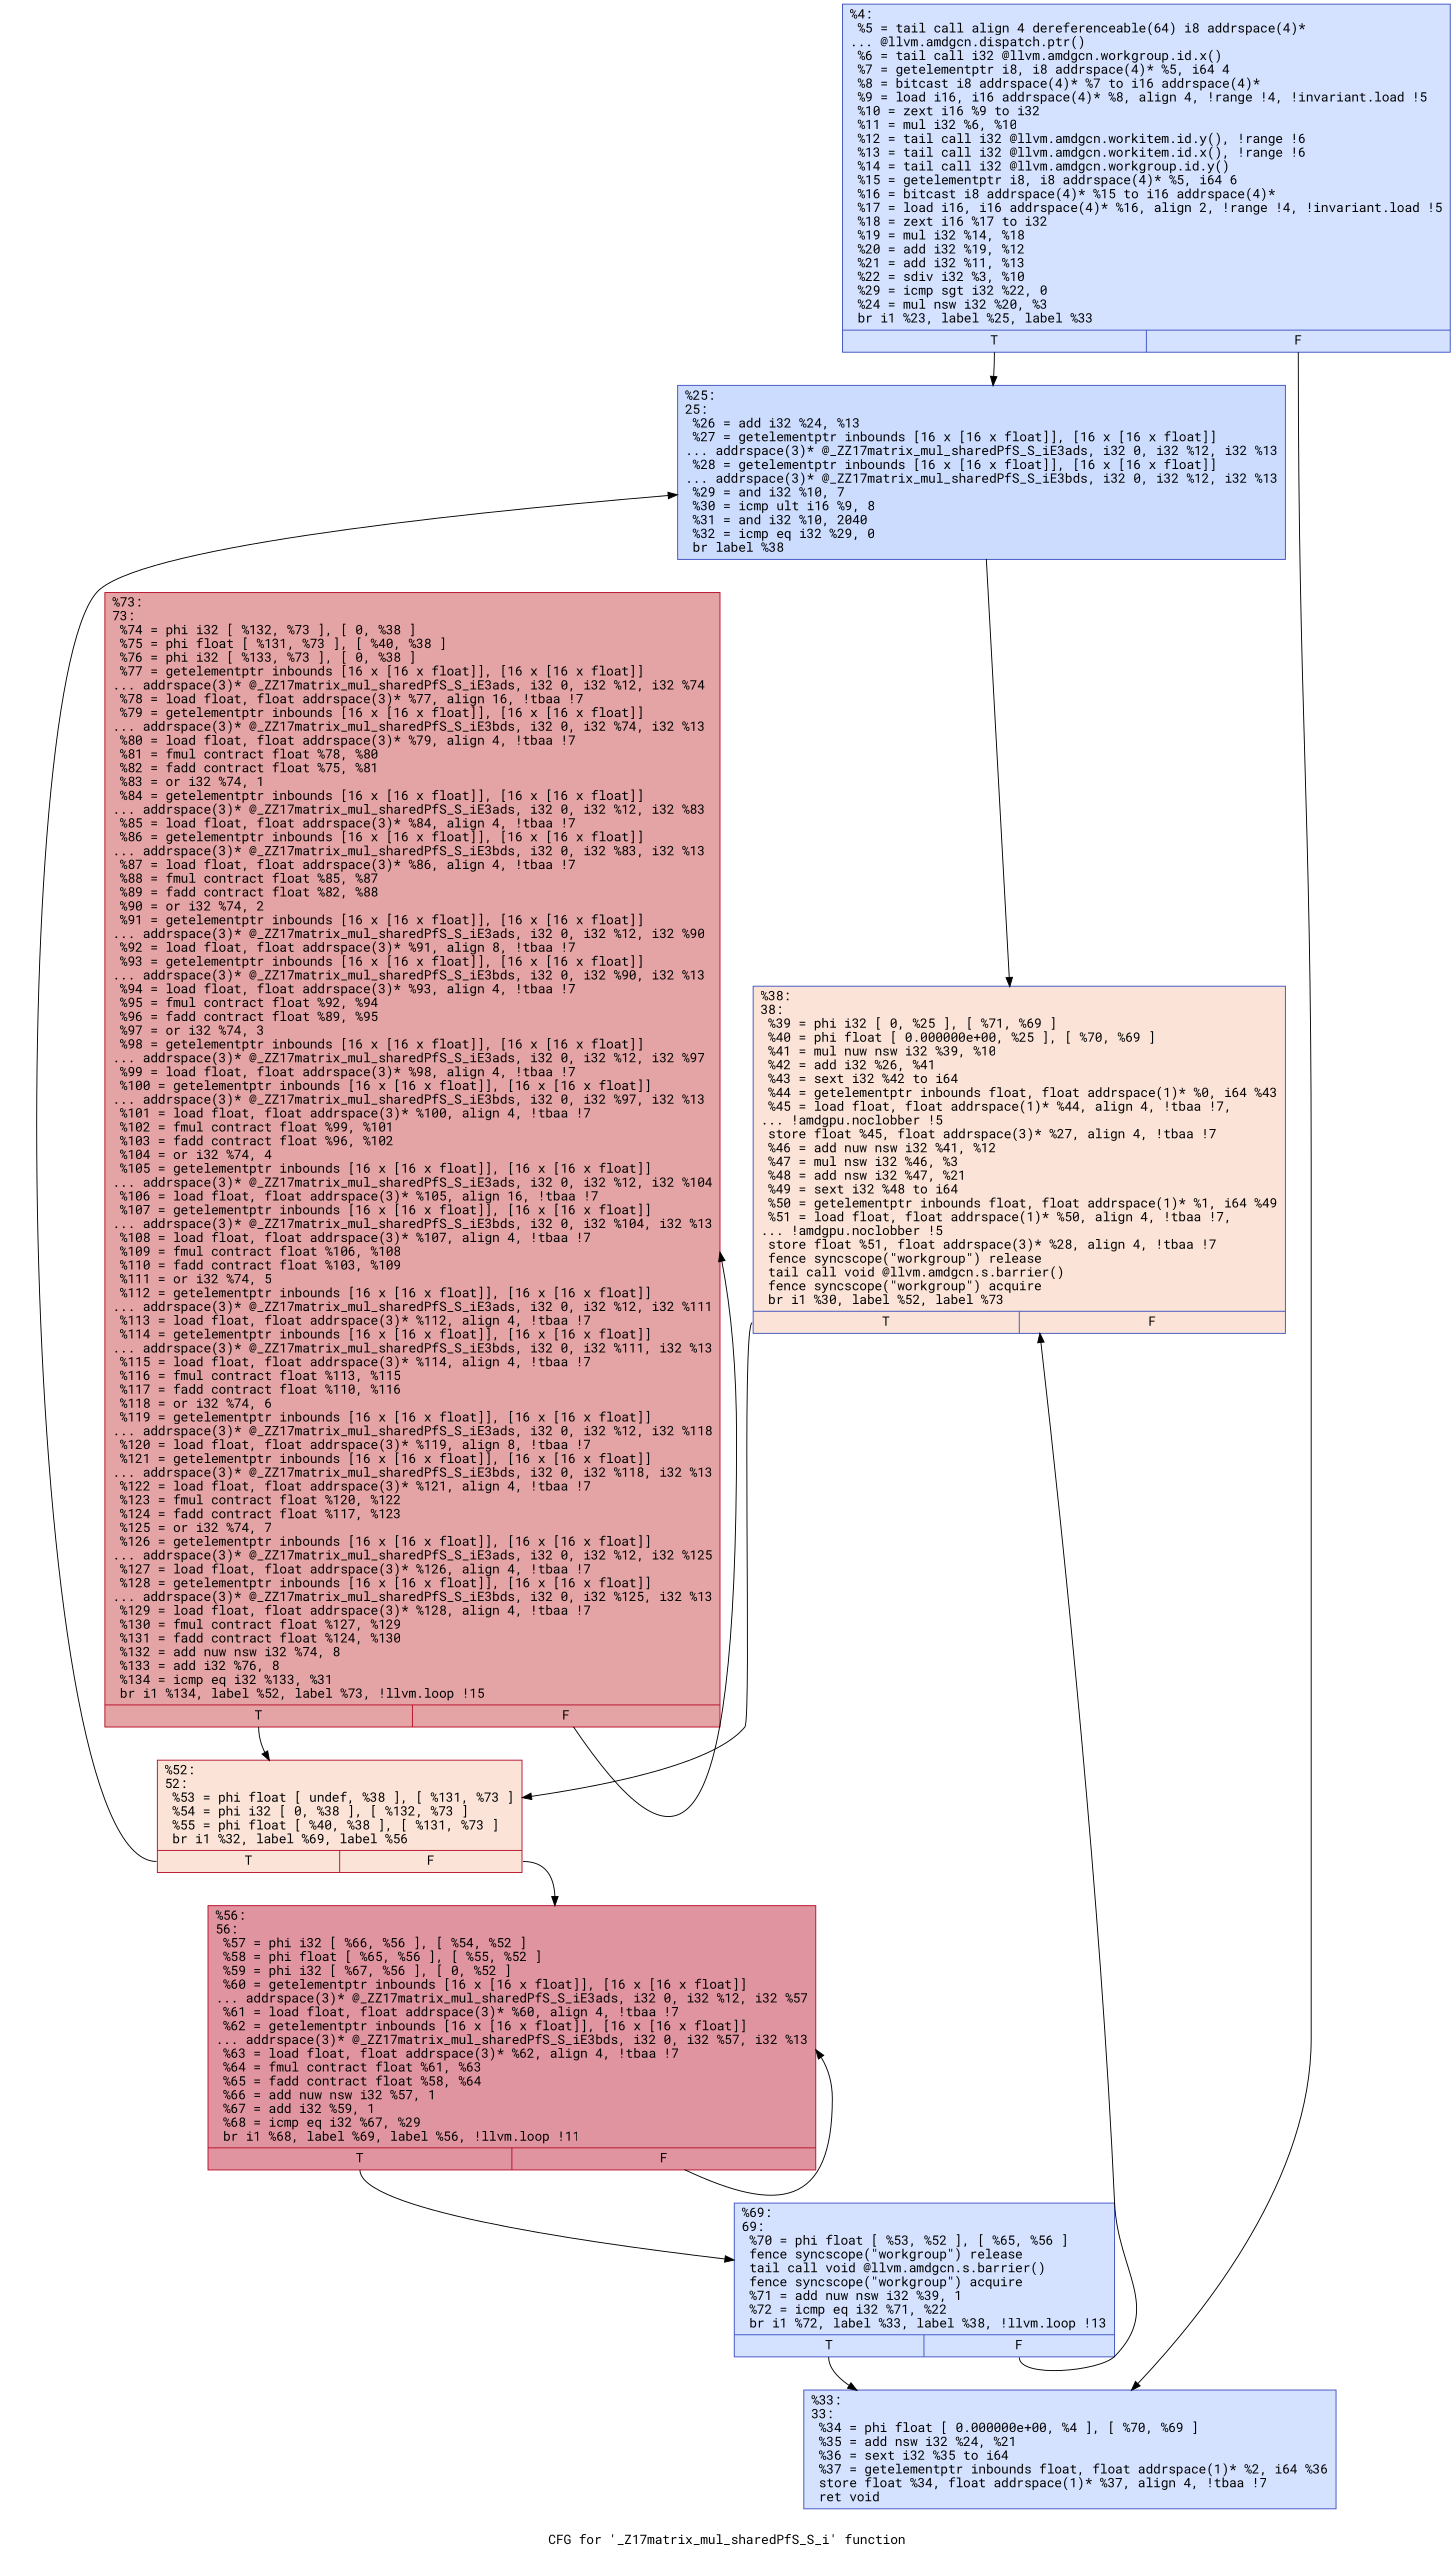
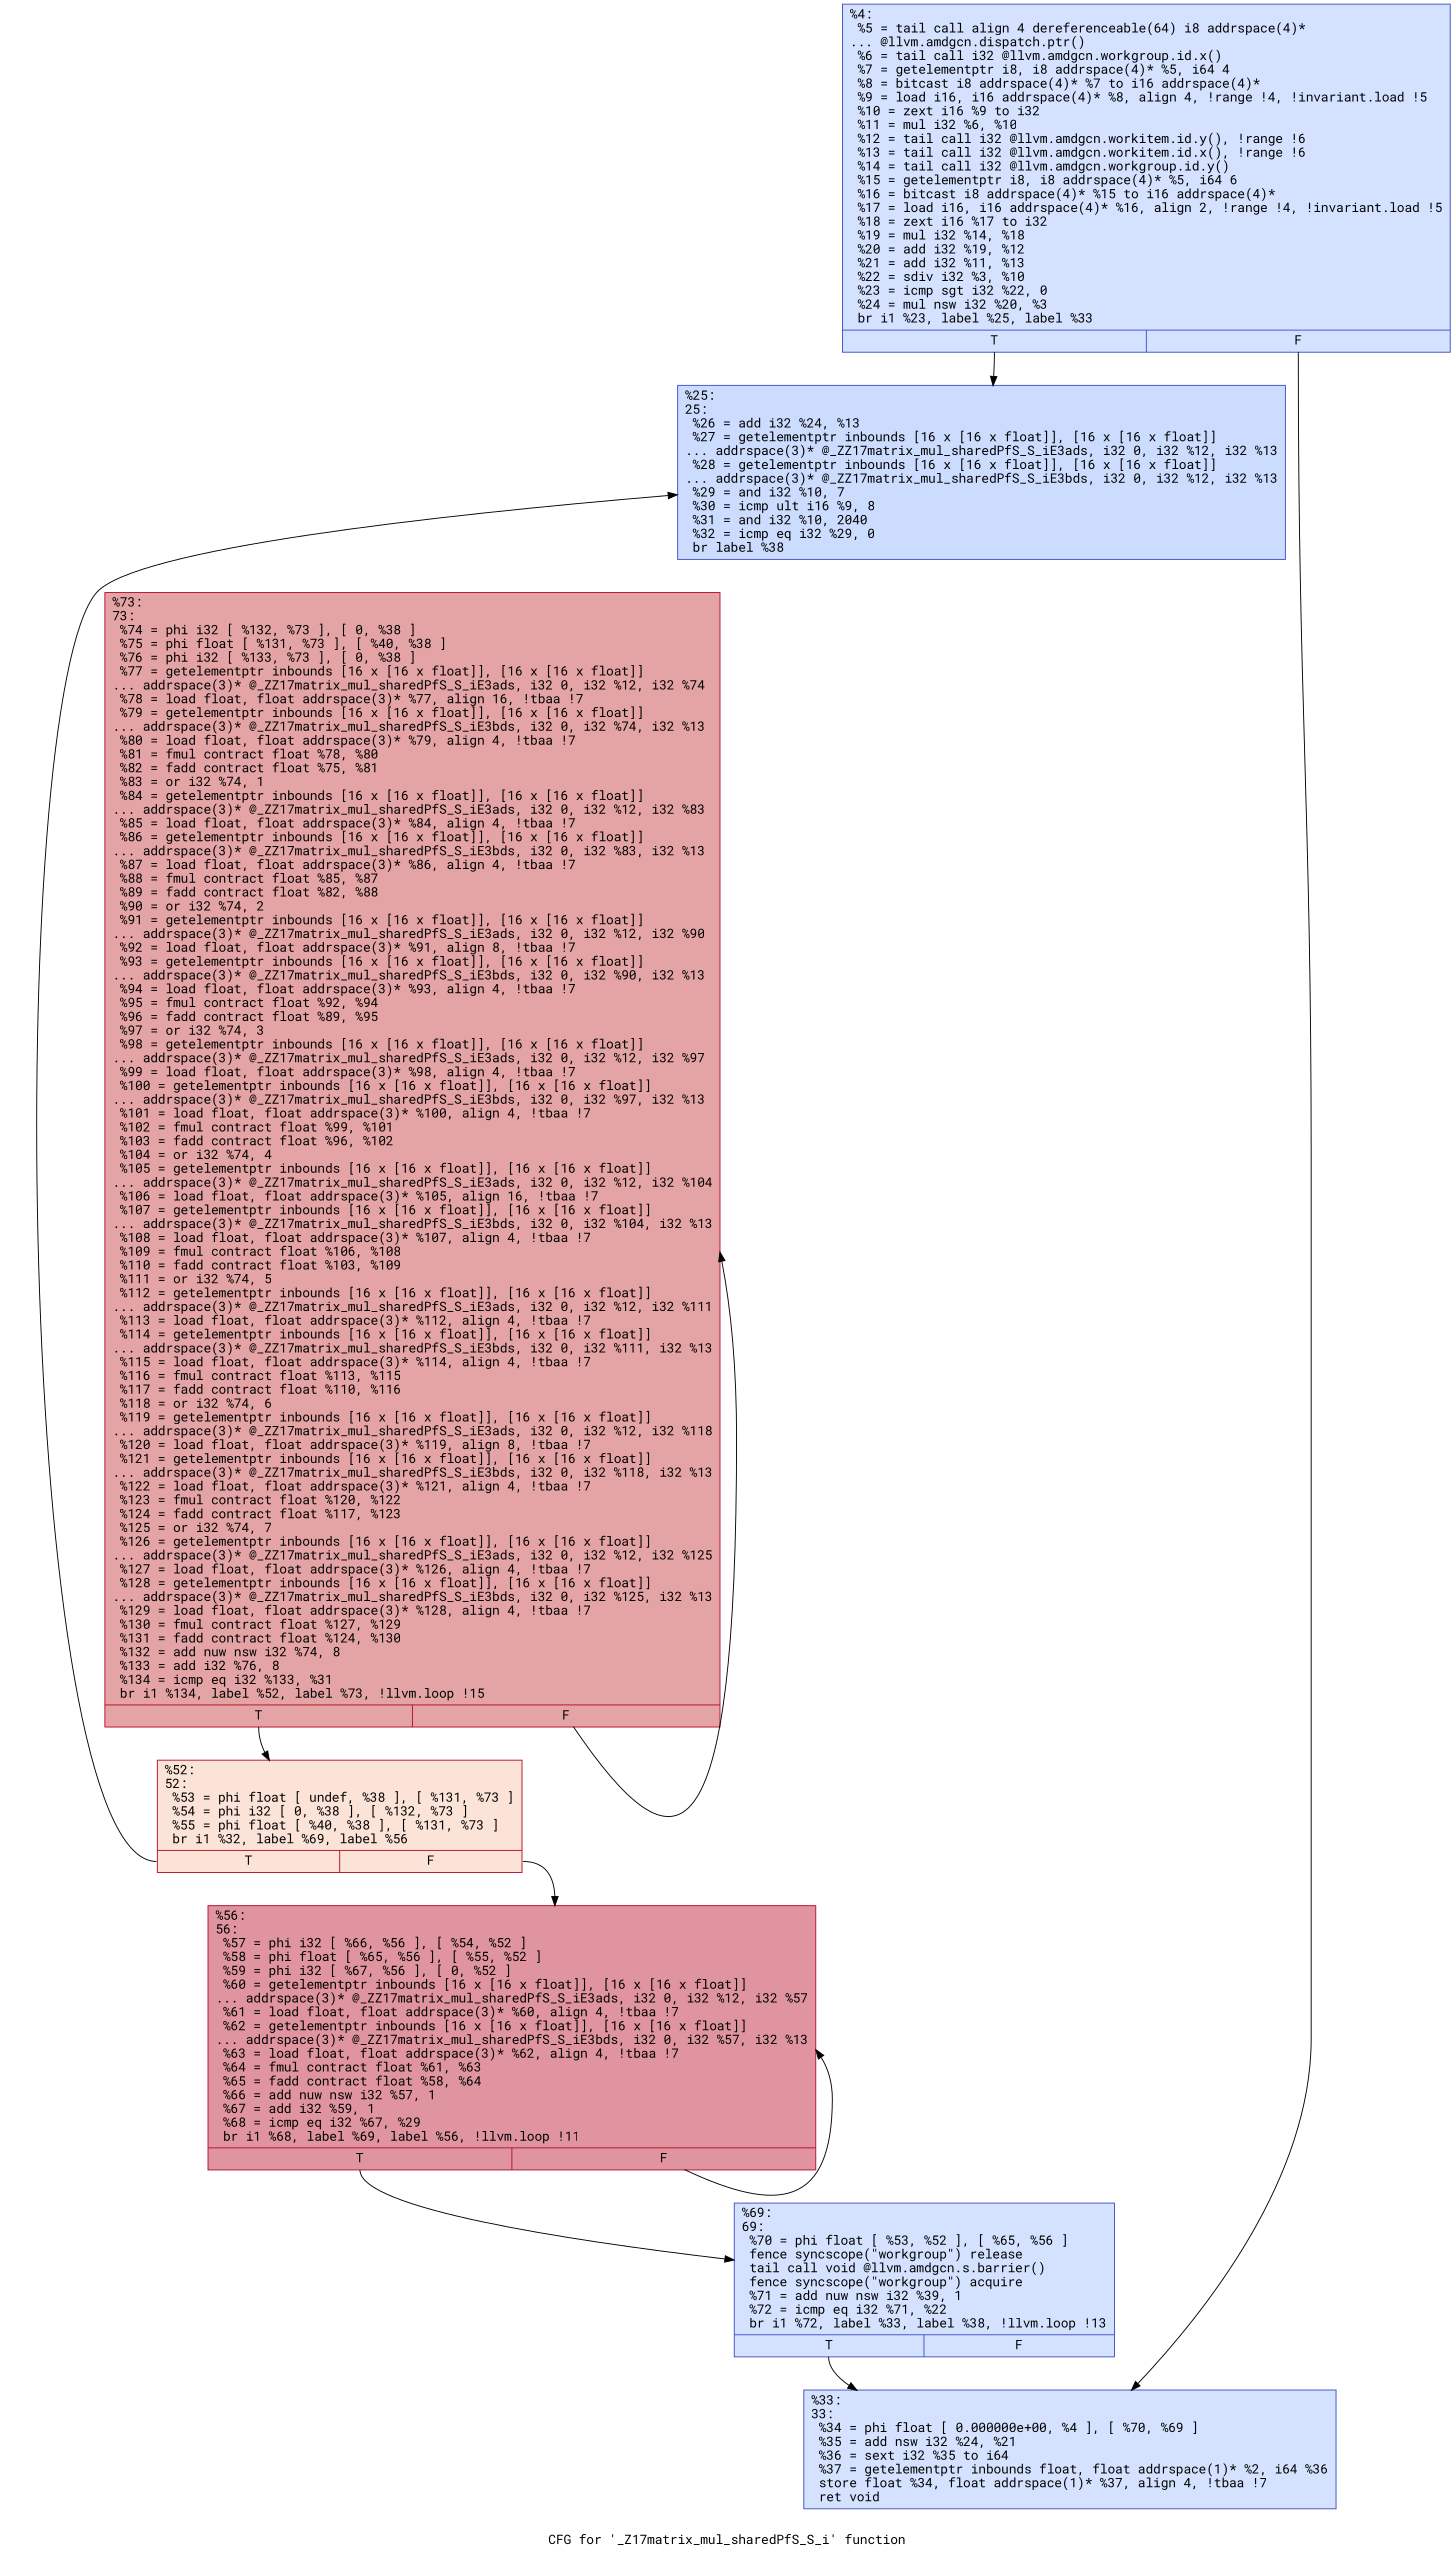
node "%4:": text "%29 = icmp sgt i32 %22, 0" -> "%23 = icmp sgt i32 %22, 0"
node "%38:": removed
